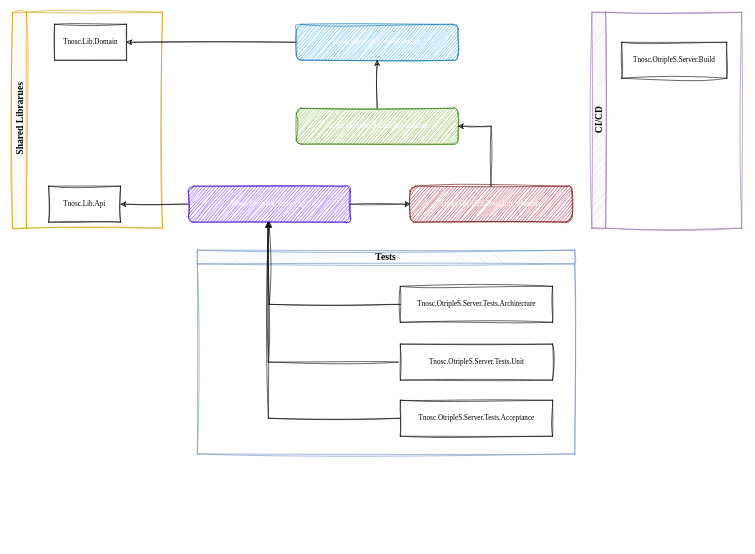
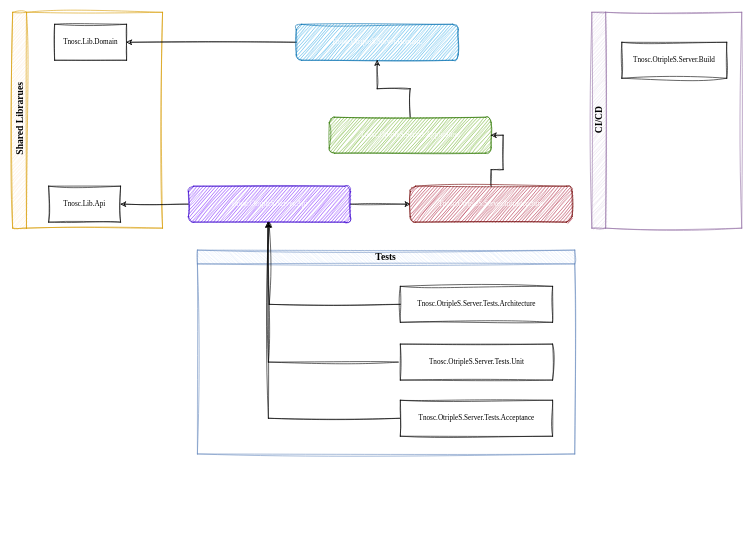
node "Tnosc.OtripleS.Server.Application": moved (377, 126) -> (410, 135)
node "Tnosc.OtripleS.Tests.Infrastructure": label "Tnosc.OtripleS.Tests.Infrastructure" -> "Tnosc.OtripleS.Server.Infrastructure"
